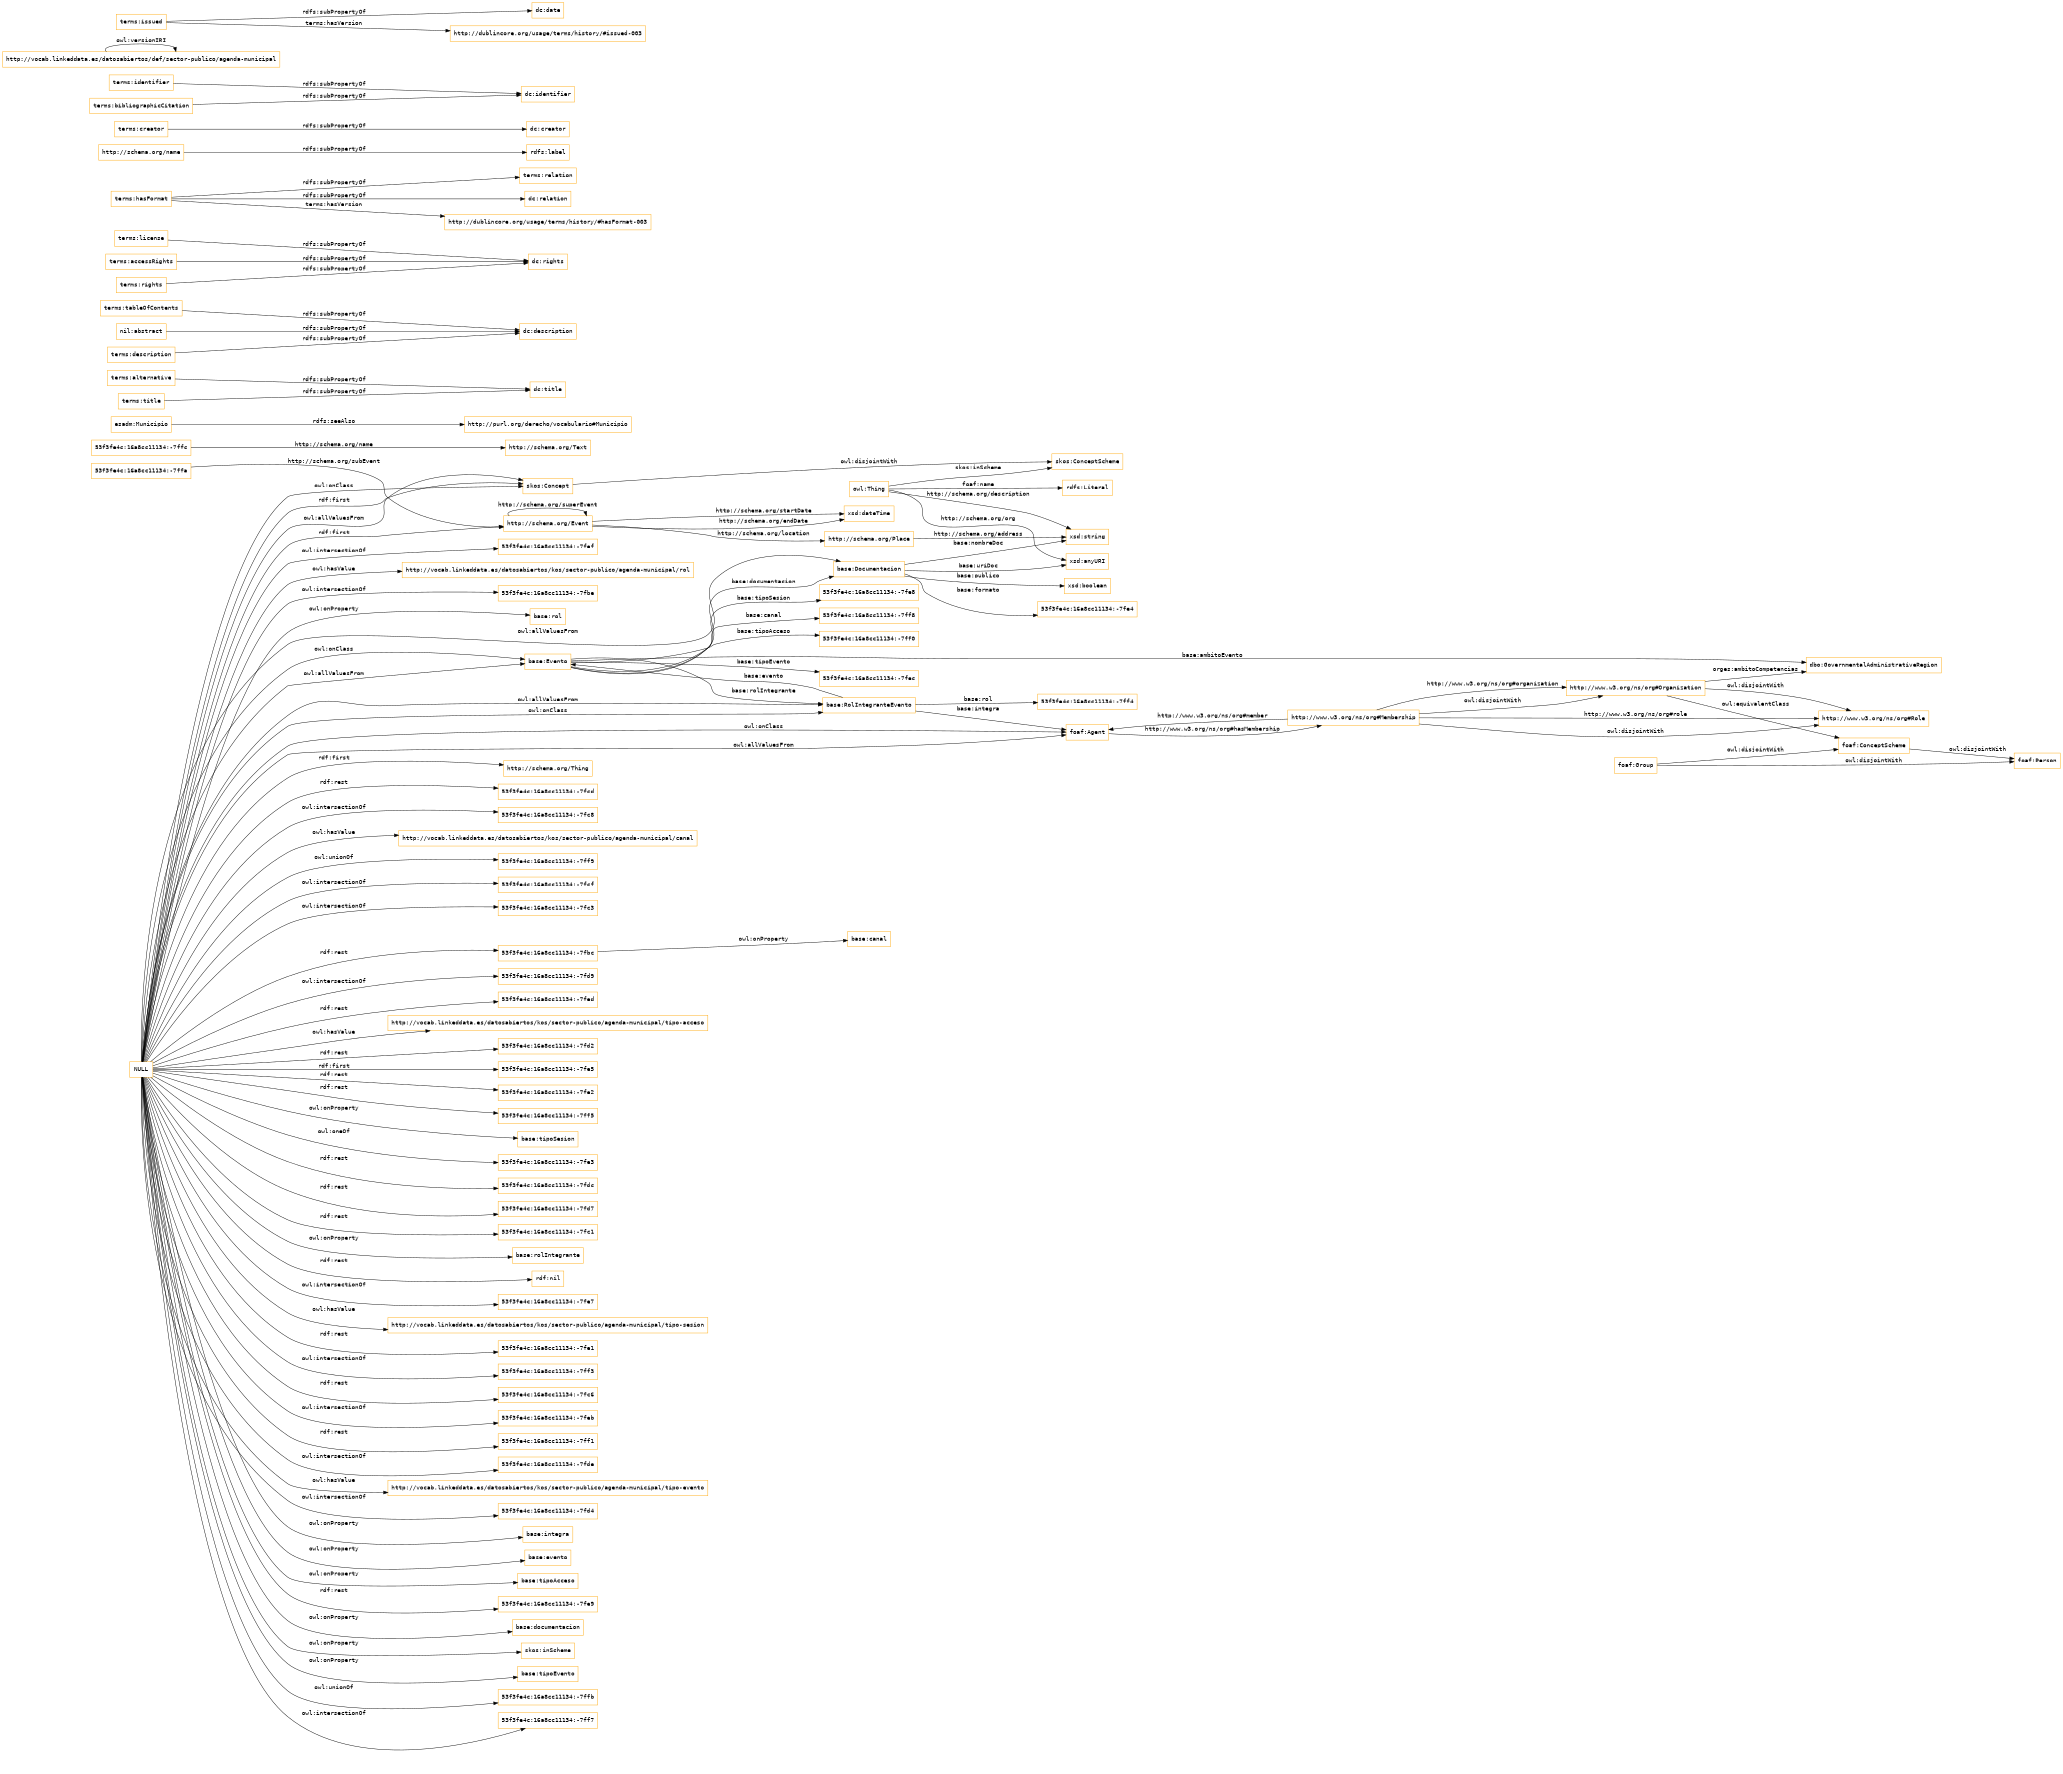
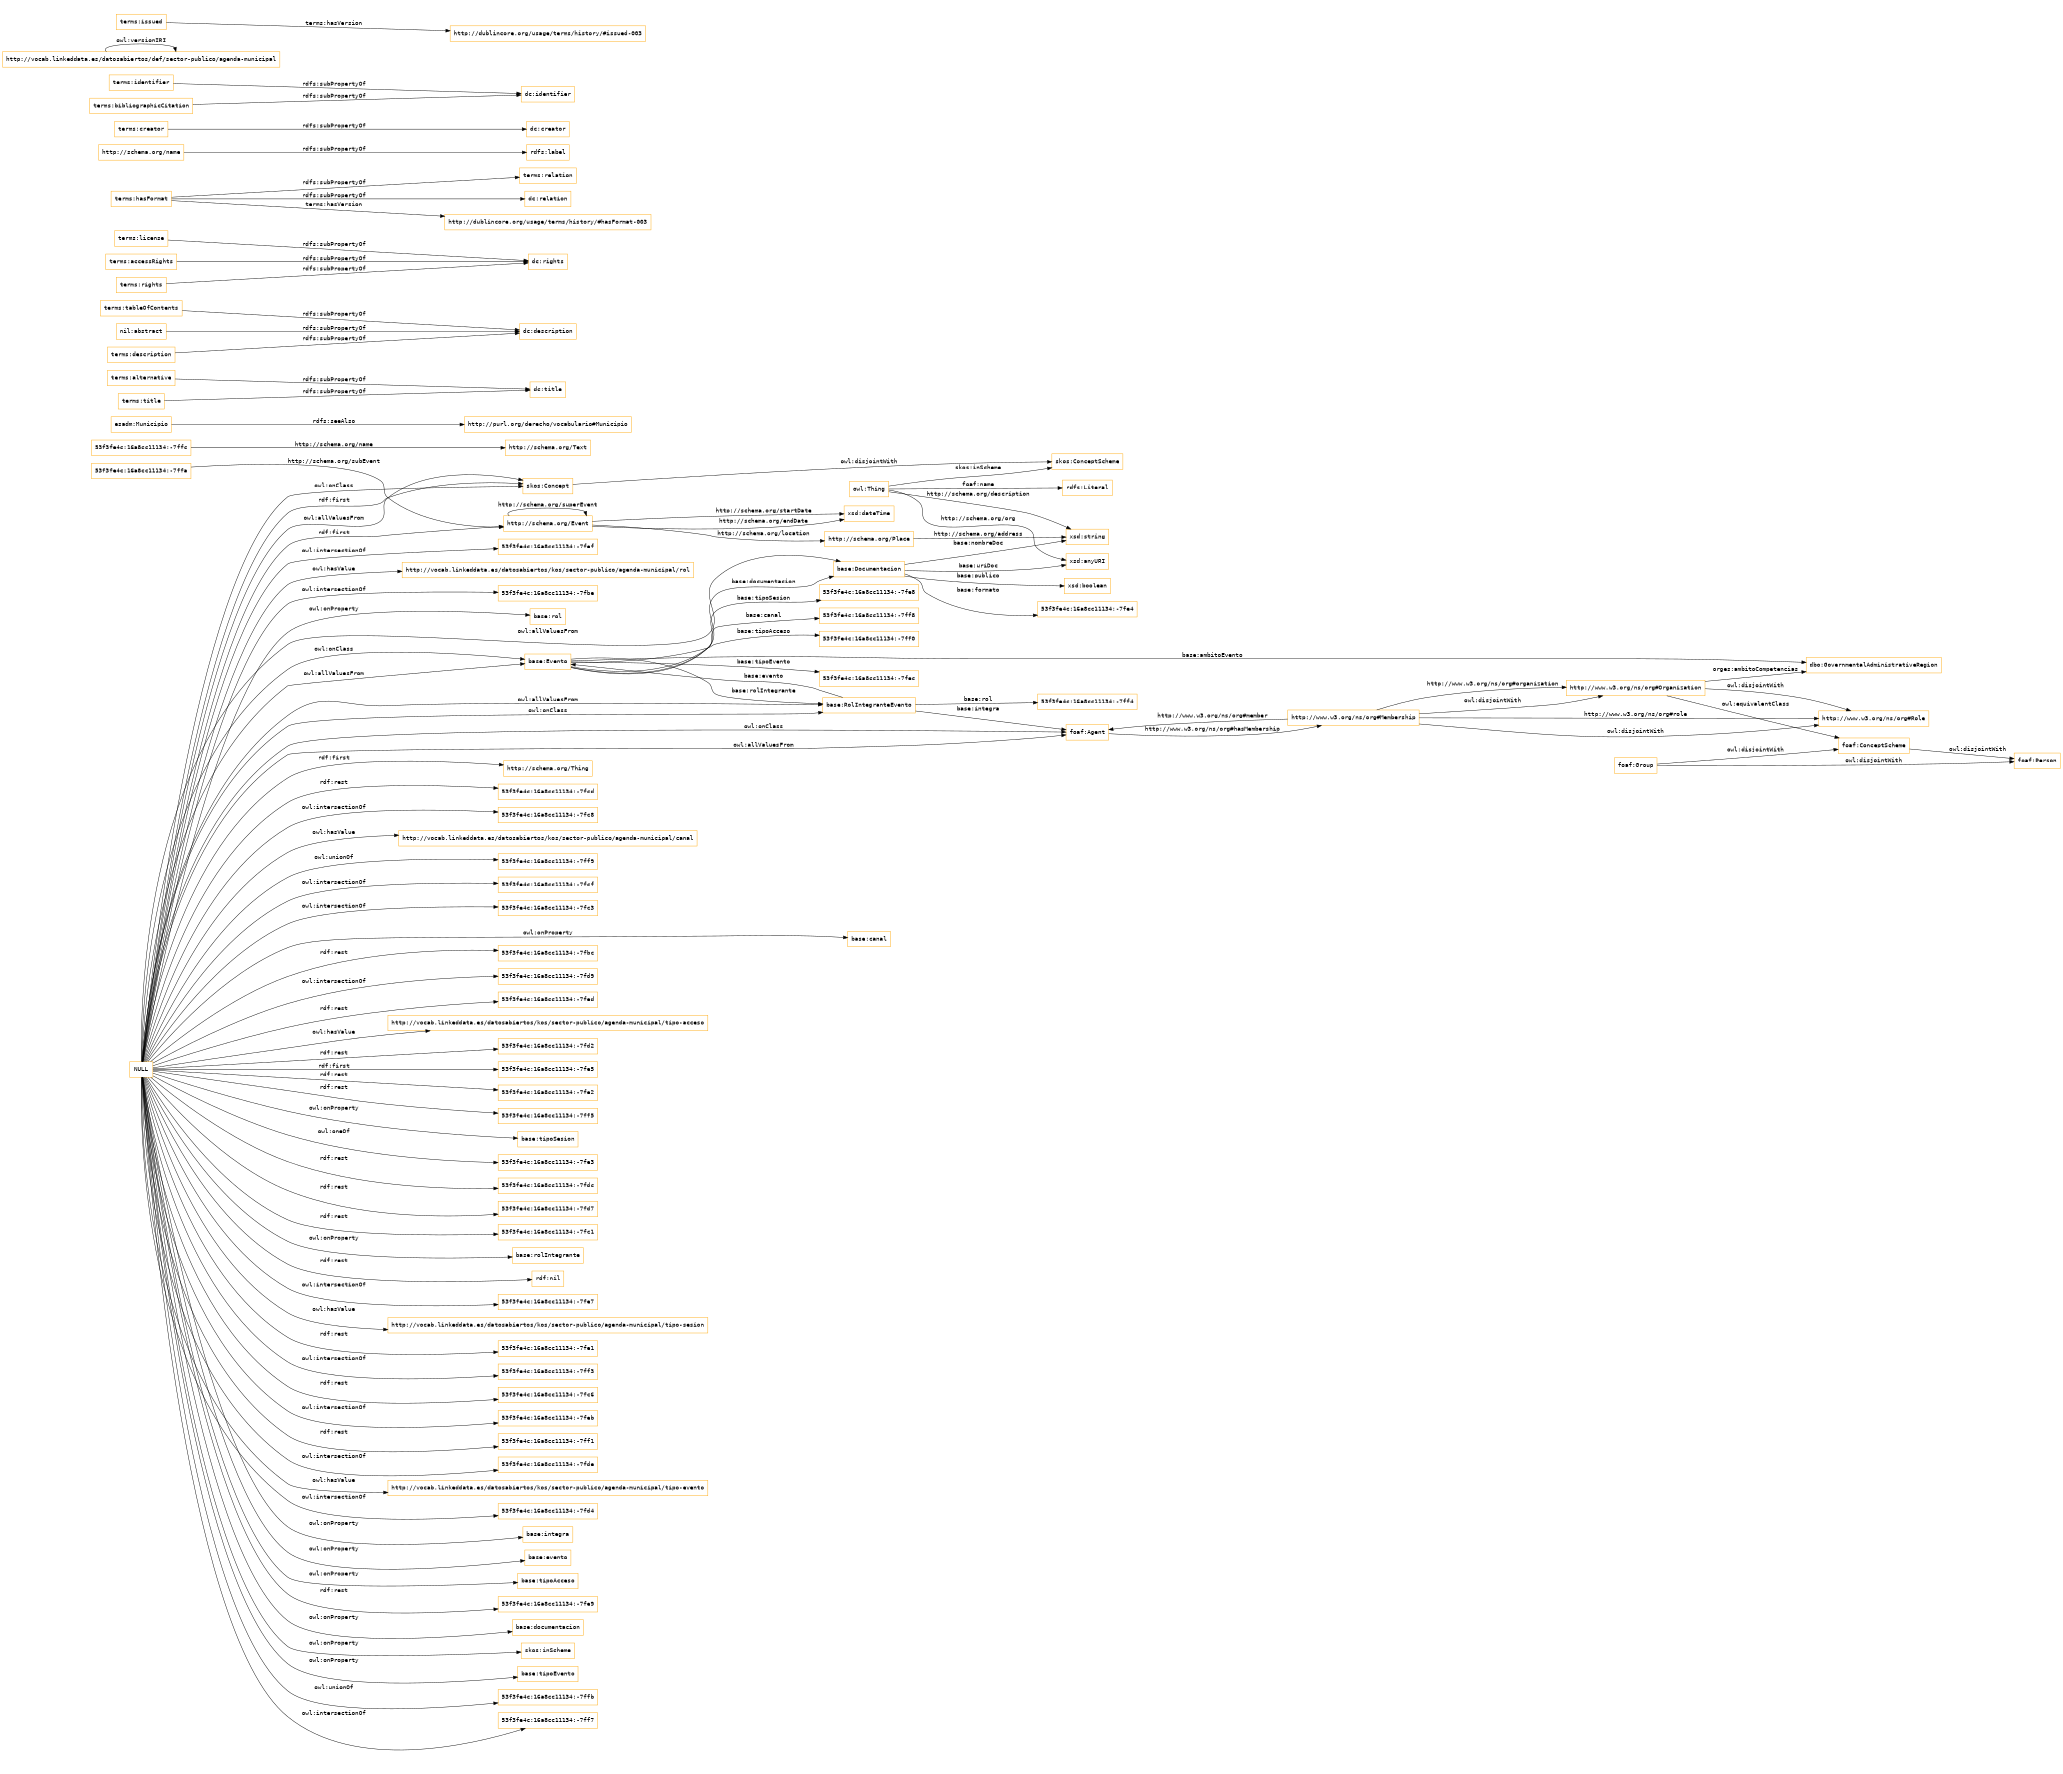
node "dc:date": removed
edge "53f3fe4c:16a8cc11134:-7fbc" -> "base:canal": now "NULL" -> "base:canal"
